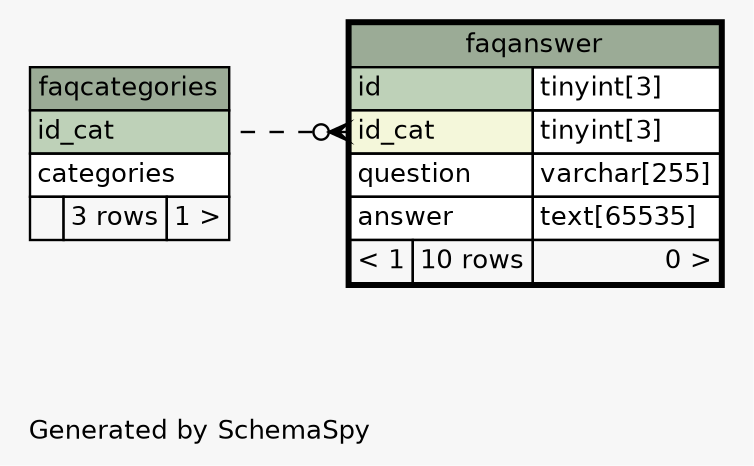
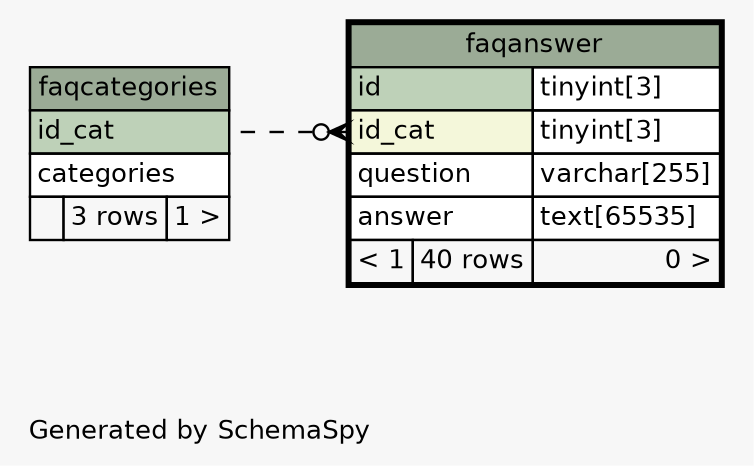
node "faqanswer": text "10 rows" -> "40 rows"
